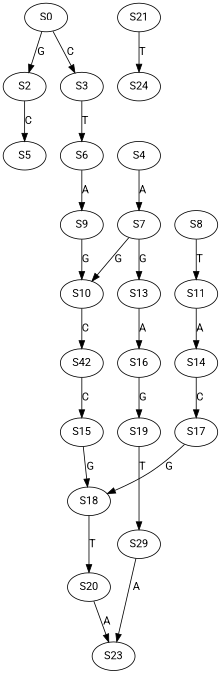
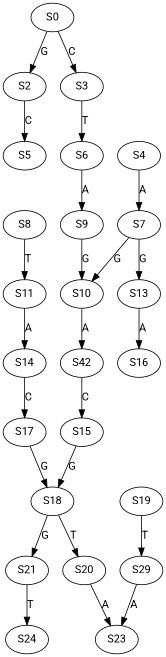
edge "S10" -> "S42": label "C" -> "A"
edge "S16" -> "S19": removed, label "G"
edge "S18" -> "S21": added, label "G"
